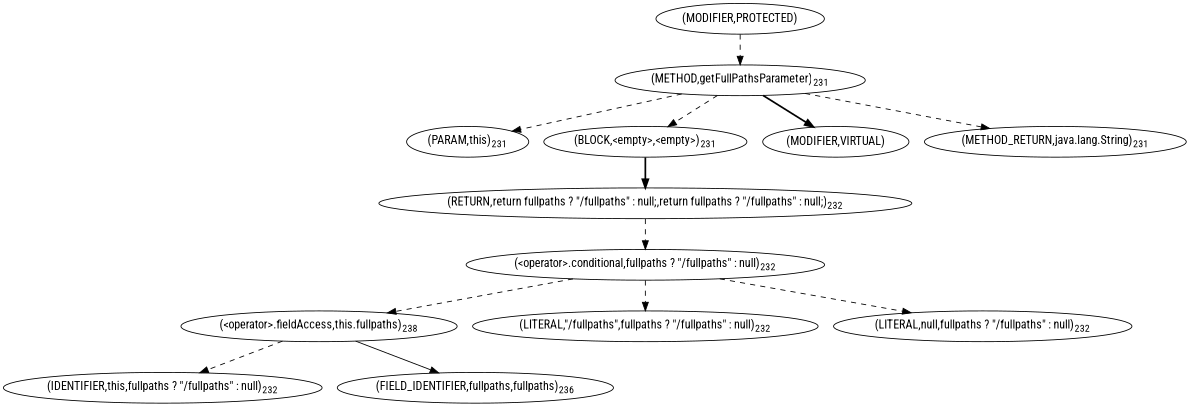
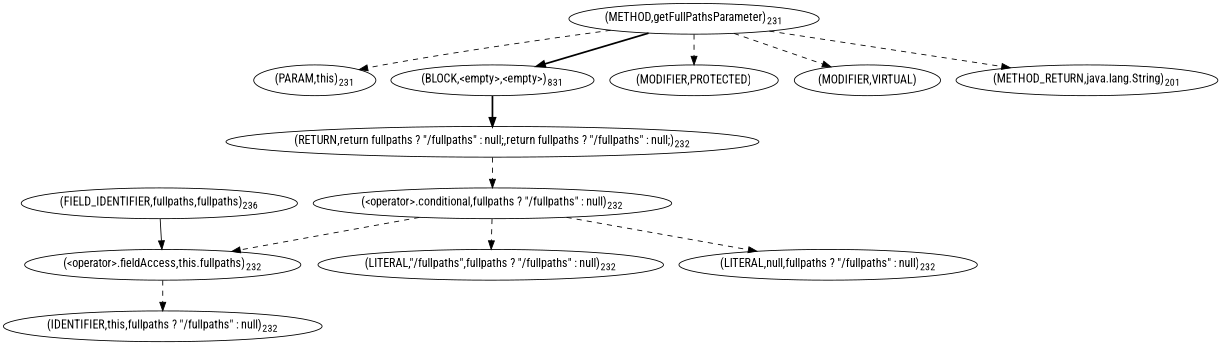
edge "(MODIFIER,PROTECTED)" -> "(METHOD,getFullPathsParameter)": reversed
edge "(METHOD,getFullPathsParameter)" -> "(BLOCK,<empty>,<empty>)": style dashed -> bold
edge "(METHOD,getFullPathsParameter)" -> "(MODIFIER,VIRTUAL)": style bold -> dashed
node "(BLOCK,<empty>,<empty>)": text "231" -> "831"
node "(METHOD_RETURN,java.lang.String)": text "231" -> "201"
node "(<operator>.fieldAccess,this.fullpaths)": text "238" -> "232"
edge "(<operator>.fieldAccess,this.fullpaths)" -> "(FIELD_IDENTIFIER,fullpaths,fullpaths)": reversed
